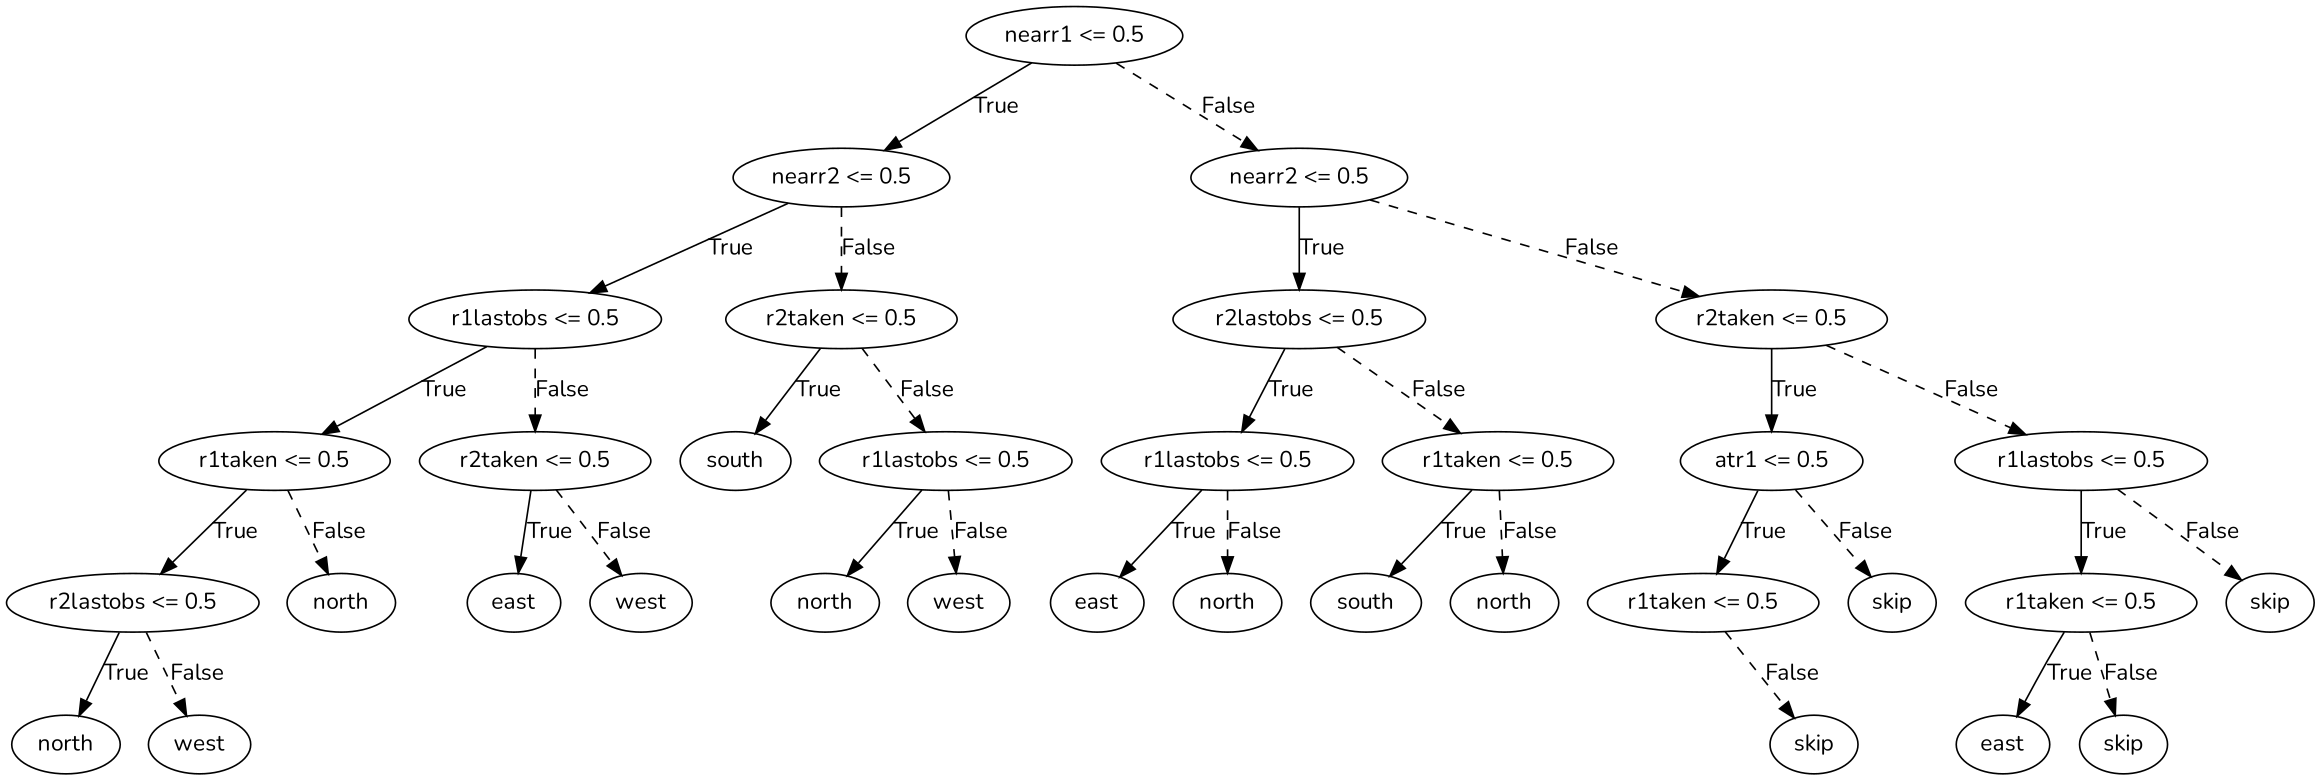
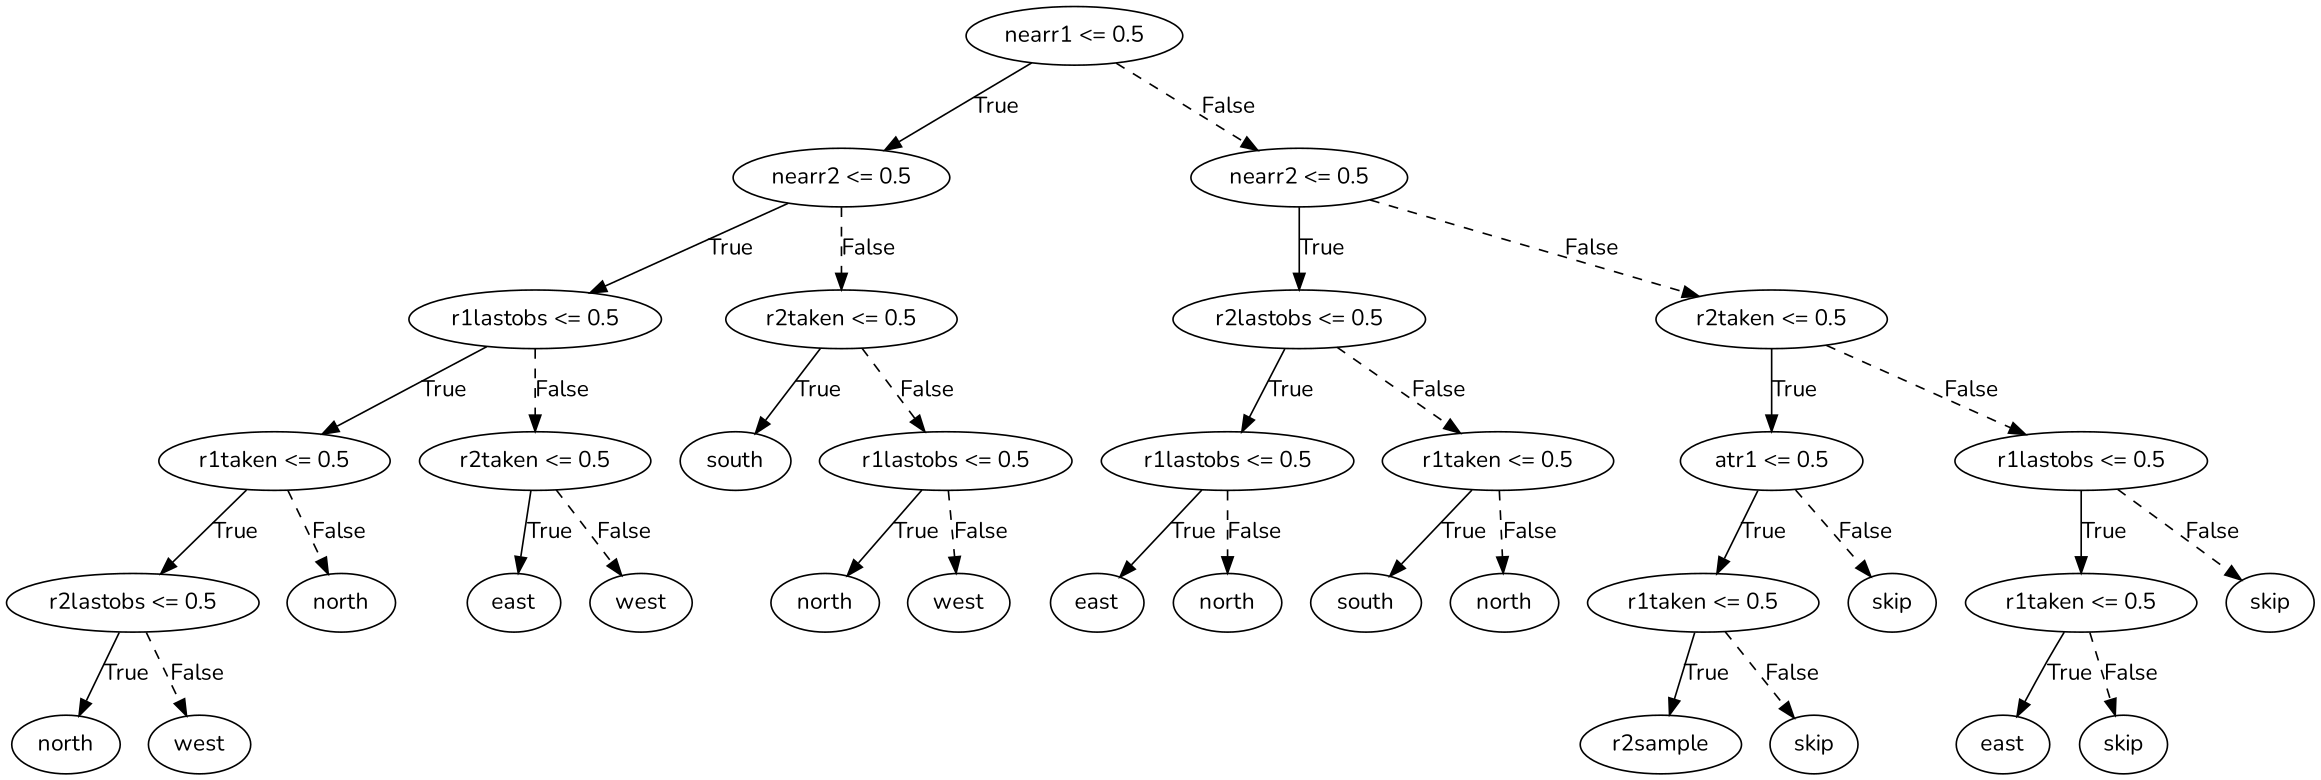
node "r2sample": added
